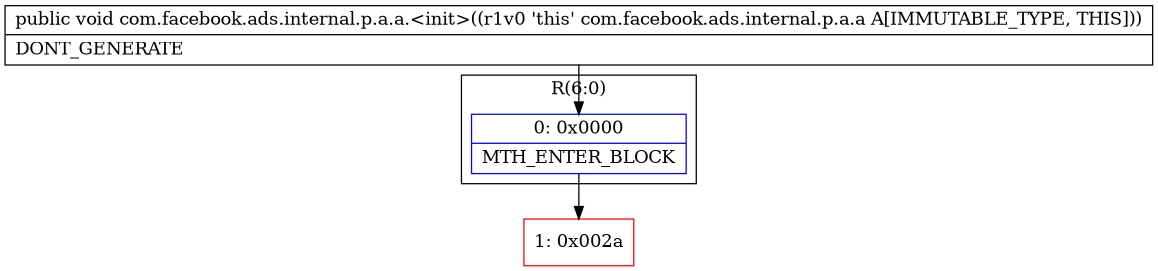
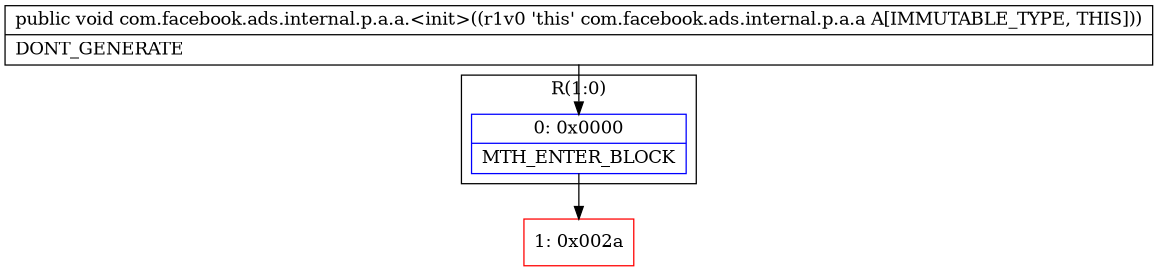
cluster "R(6:0)": label "R(6:0)" -> "R(1:0)"
